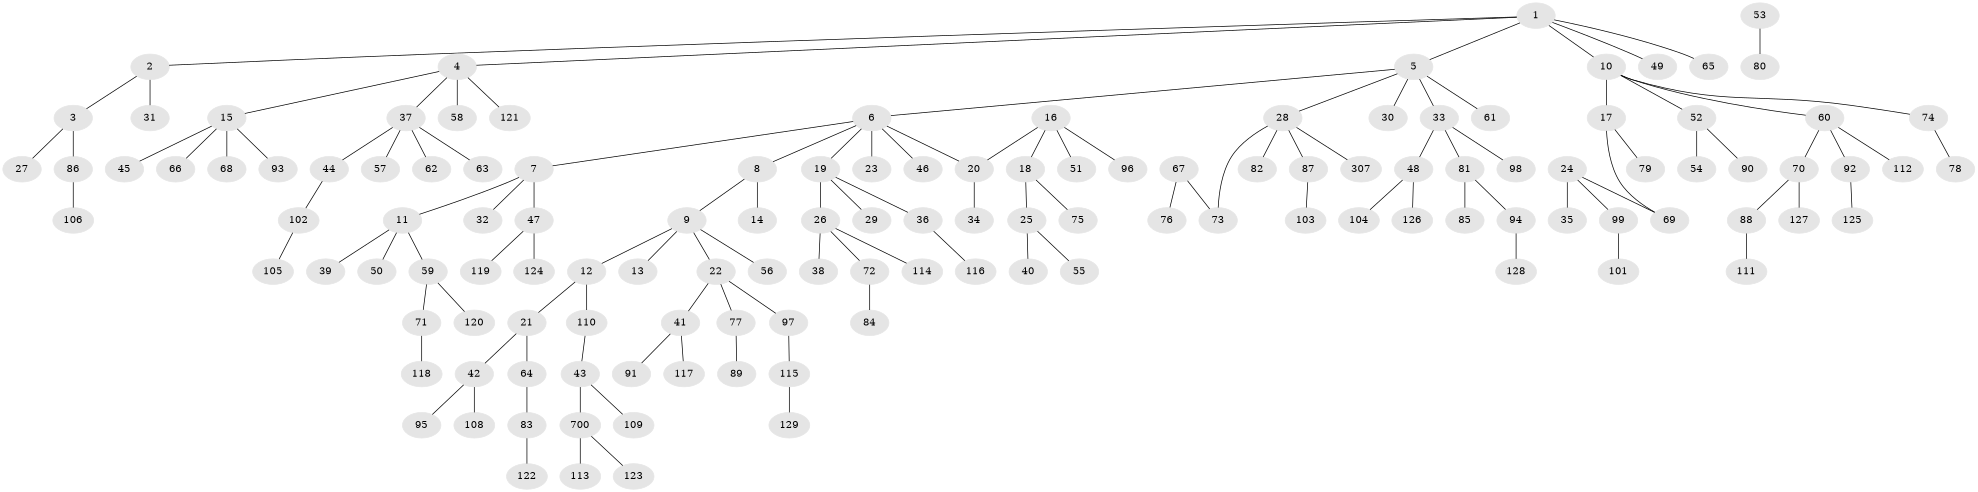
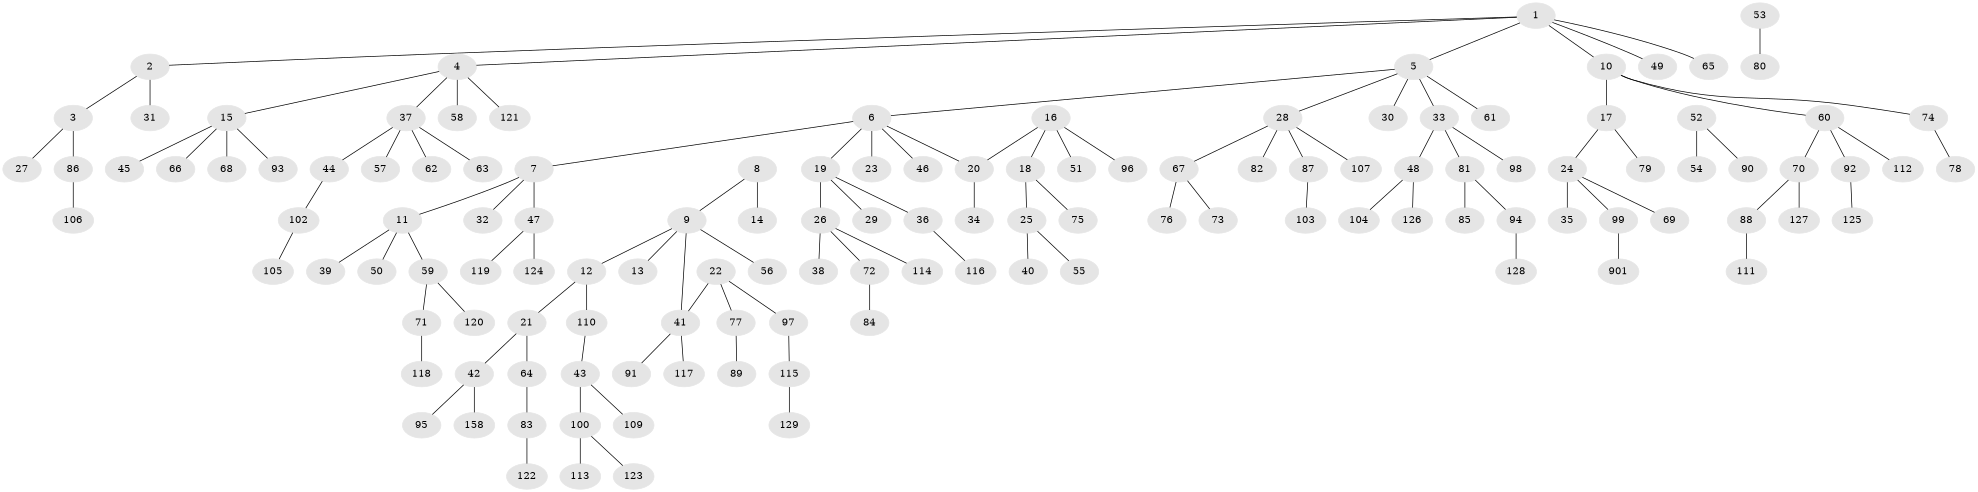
edge "10" -- "52": removed
edge "6" -- "8": removed
edge "28" -- "73": now "28" -- "67"
node "307": label "307" -> "107"
edge "17" -- "69": now "17" -- "24"
edge "9" -- "22": now "9" -- "41"
node "101": label "101" -> "901"
node "108": label "108" -> "158"
node "700": label "700" -> "100"
